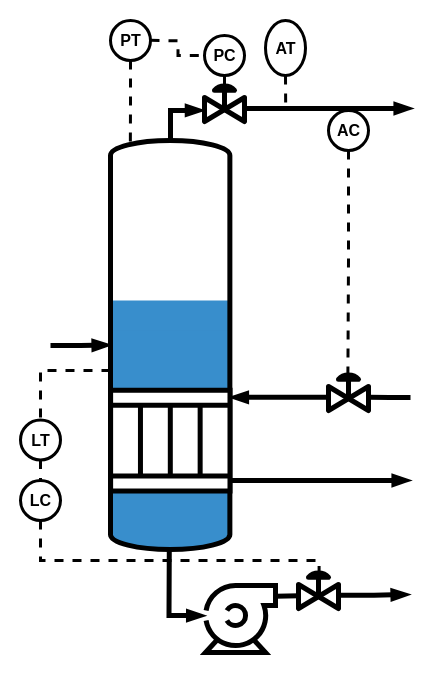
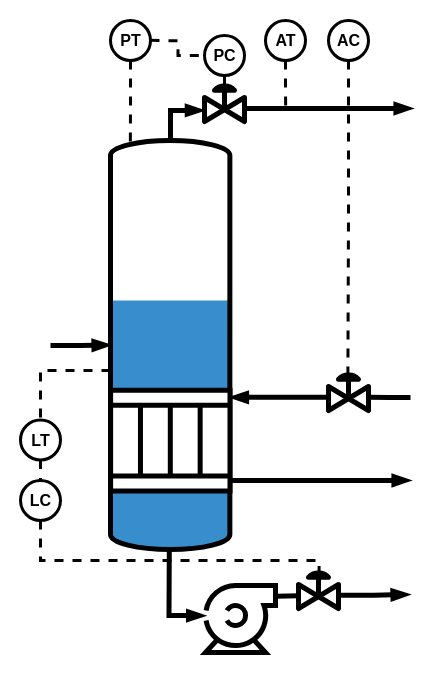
node "AT": size 40x55 -> 40x40
node "AC": moved (349, 131) -> (349, 41)
